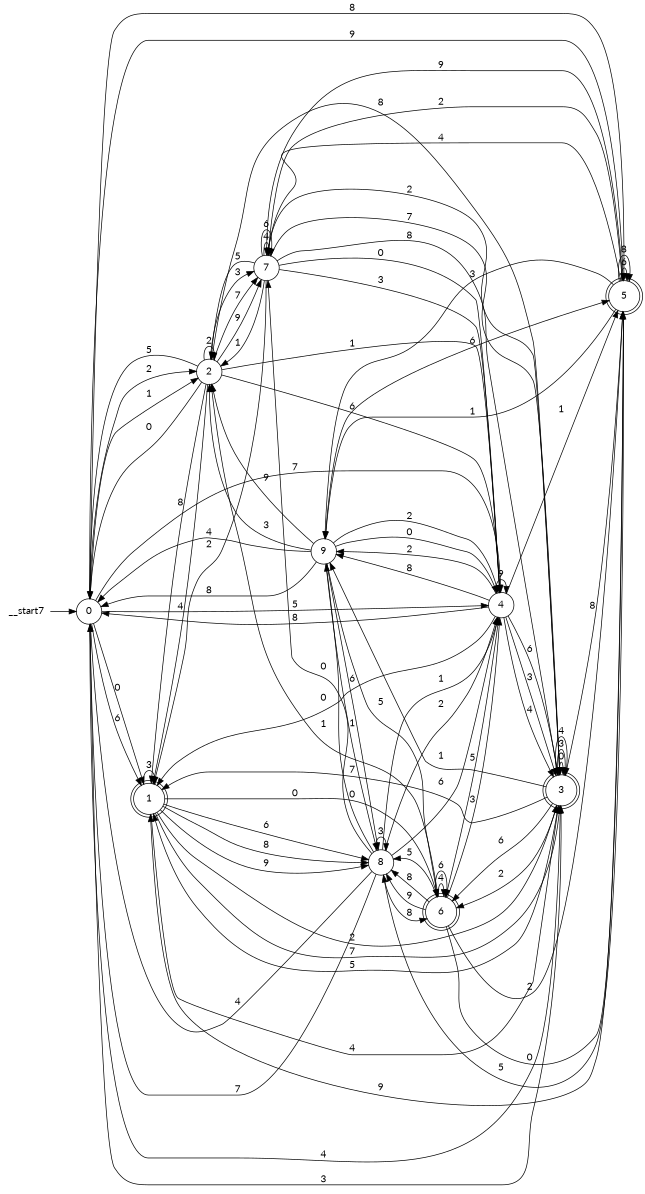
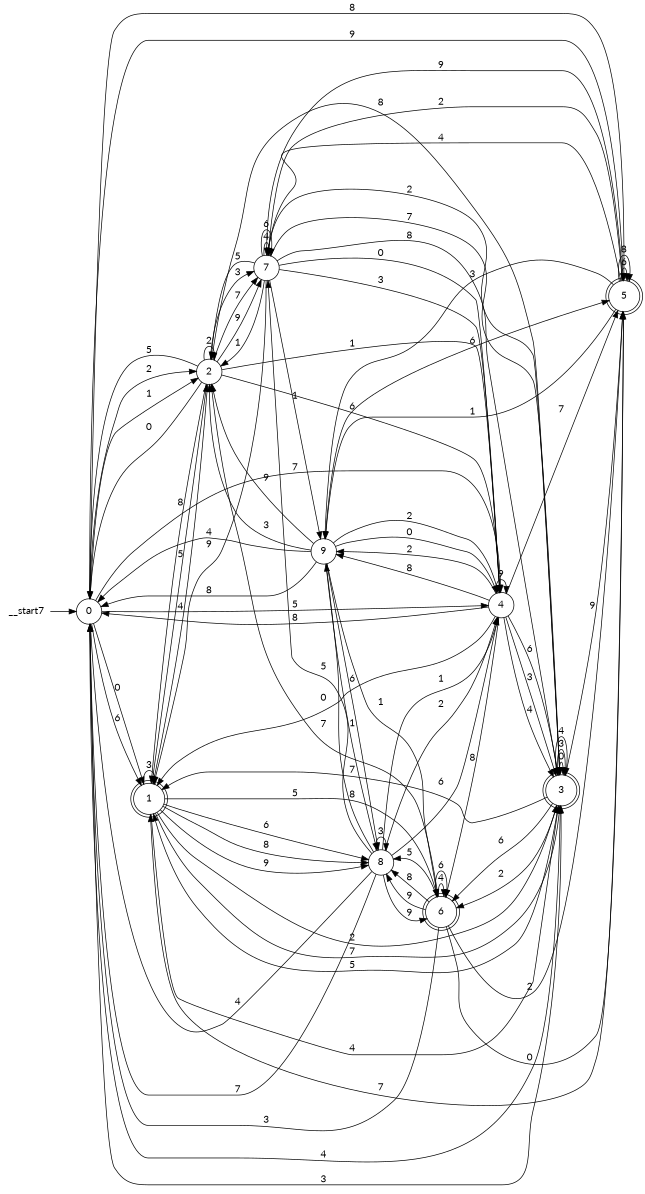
edge "4" -> "5": label "1" -> "7"
edge "7" -> "1": label "2" -> "9"
edge "1" -> "2": added, label "5"
edge "3" -> "5": label "8" -> "9"
edge "8" -> "7": label "0" -> "5"
edge "9" -> "6": label "5" -> "1"
edge "6" -> "2": label "1" -> "7"
edge "3" -> "9": now "7" -> "9"
edge "4" -> "6": label "5" -> "8"
edge "6" -> "4": now "6" -> "0"
edge "1" -> "6": label "0" -> "5"
edge "8" -> "9": label "0" -> "8"
edge "8" -> "6": label "8" -> "9"
edge "5" -> "8": removed, label "5"
edge "5" -> "1": label "9" -> "7"
